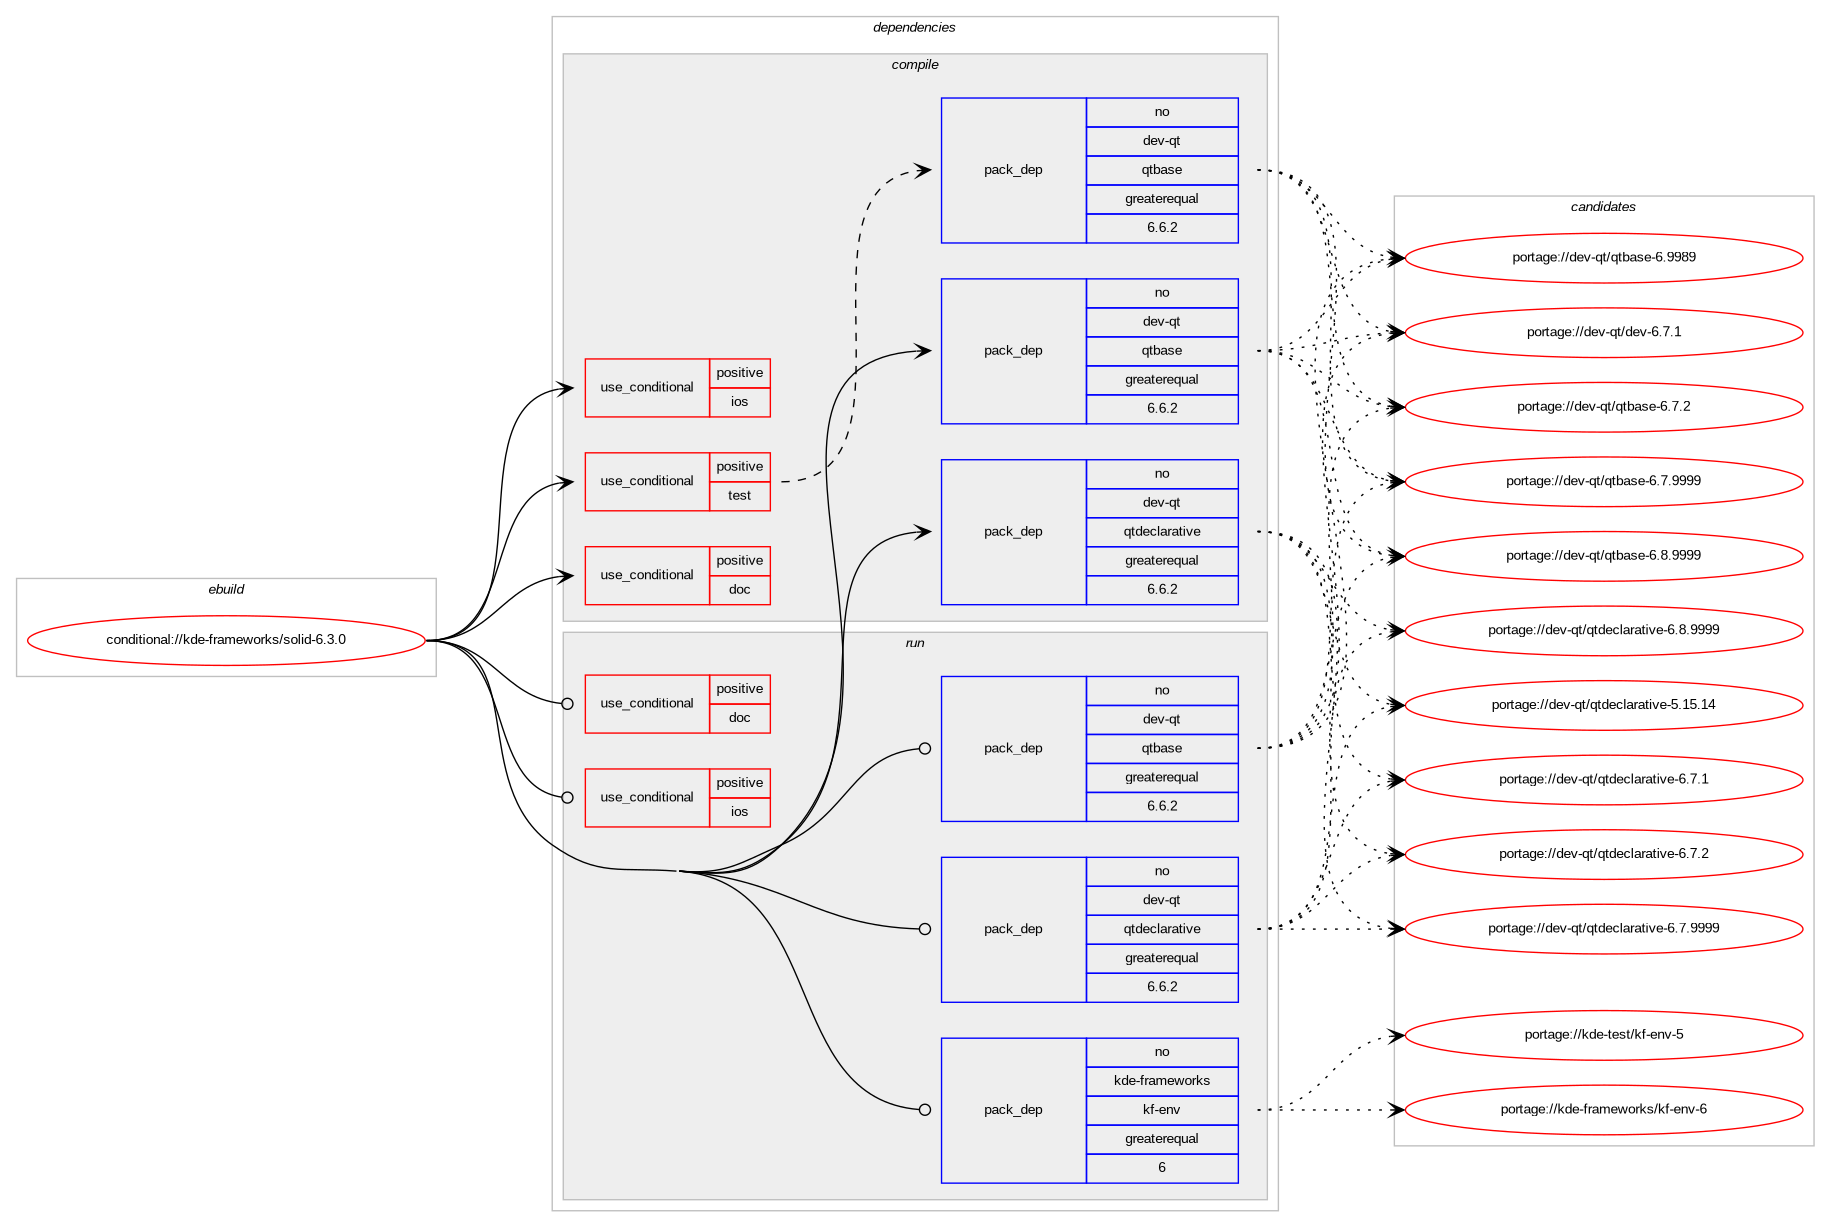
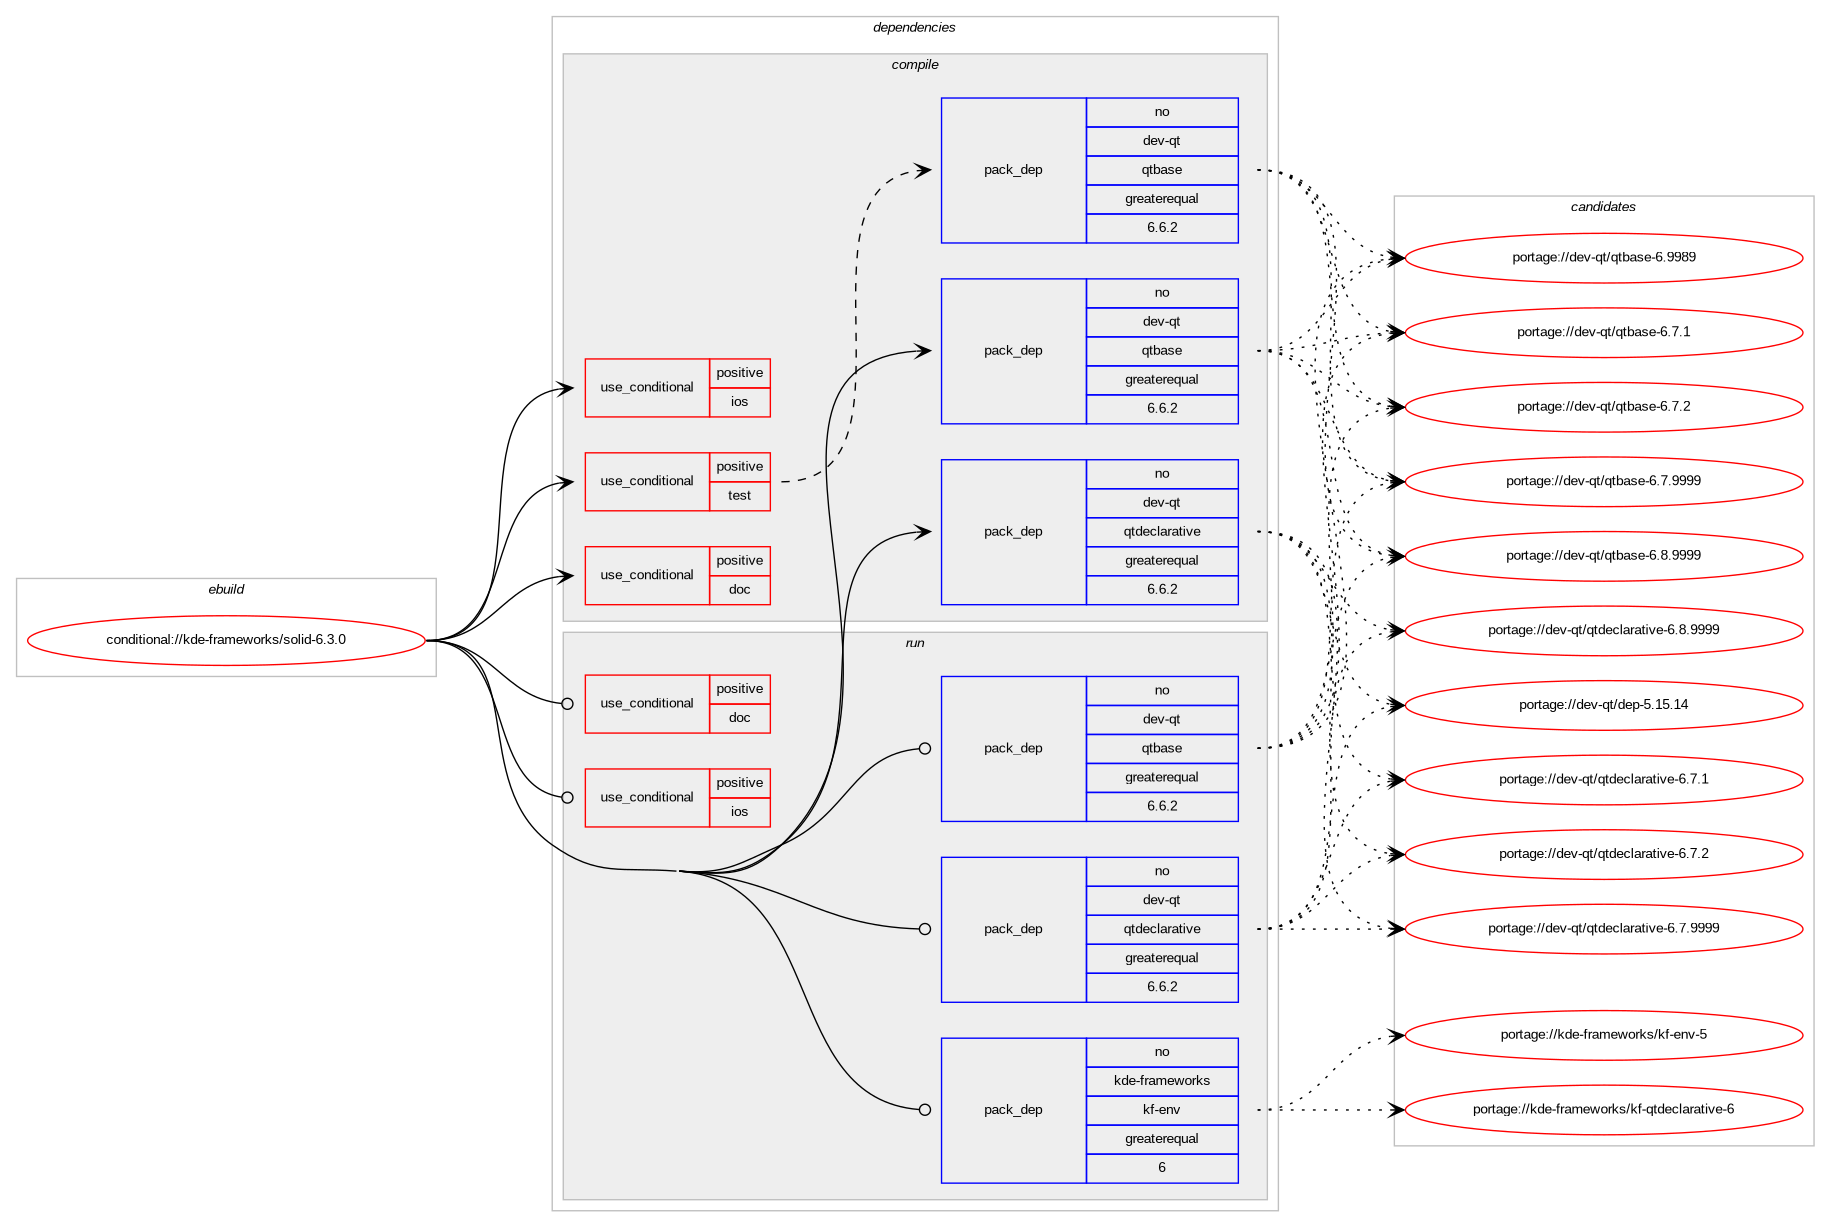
node "portage://dev-qt/dev-6.7.1": label "portage://dev-qt/dev-6.7.1" -> "portage://dev-qt/qtbase-6.7.1"
node "portage://dev-qt/qtdeclarative-5.15.14": label "portage://dev-qt/qtdeclarative-5.15.14" -> "portage://dev-qt/dep-5.15.14"
node "portage://kde-test/kf-env-5": label "portage://kde-test/kf-env-5" -> "portage://kde-frameworks/kf-env-5"
node "portage://kde-frameworks/kf-env-6": label "portage://kde-frameworks/kf-env-6" -> "portage://kde-frameworks/kf-qtdeclarative-6"
